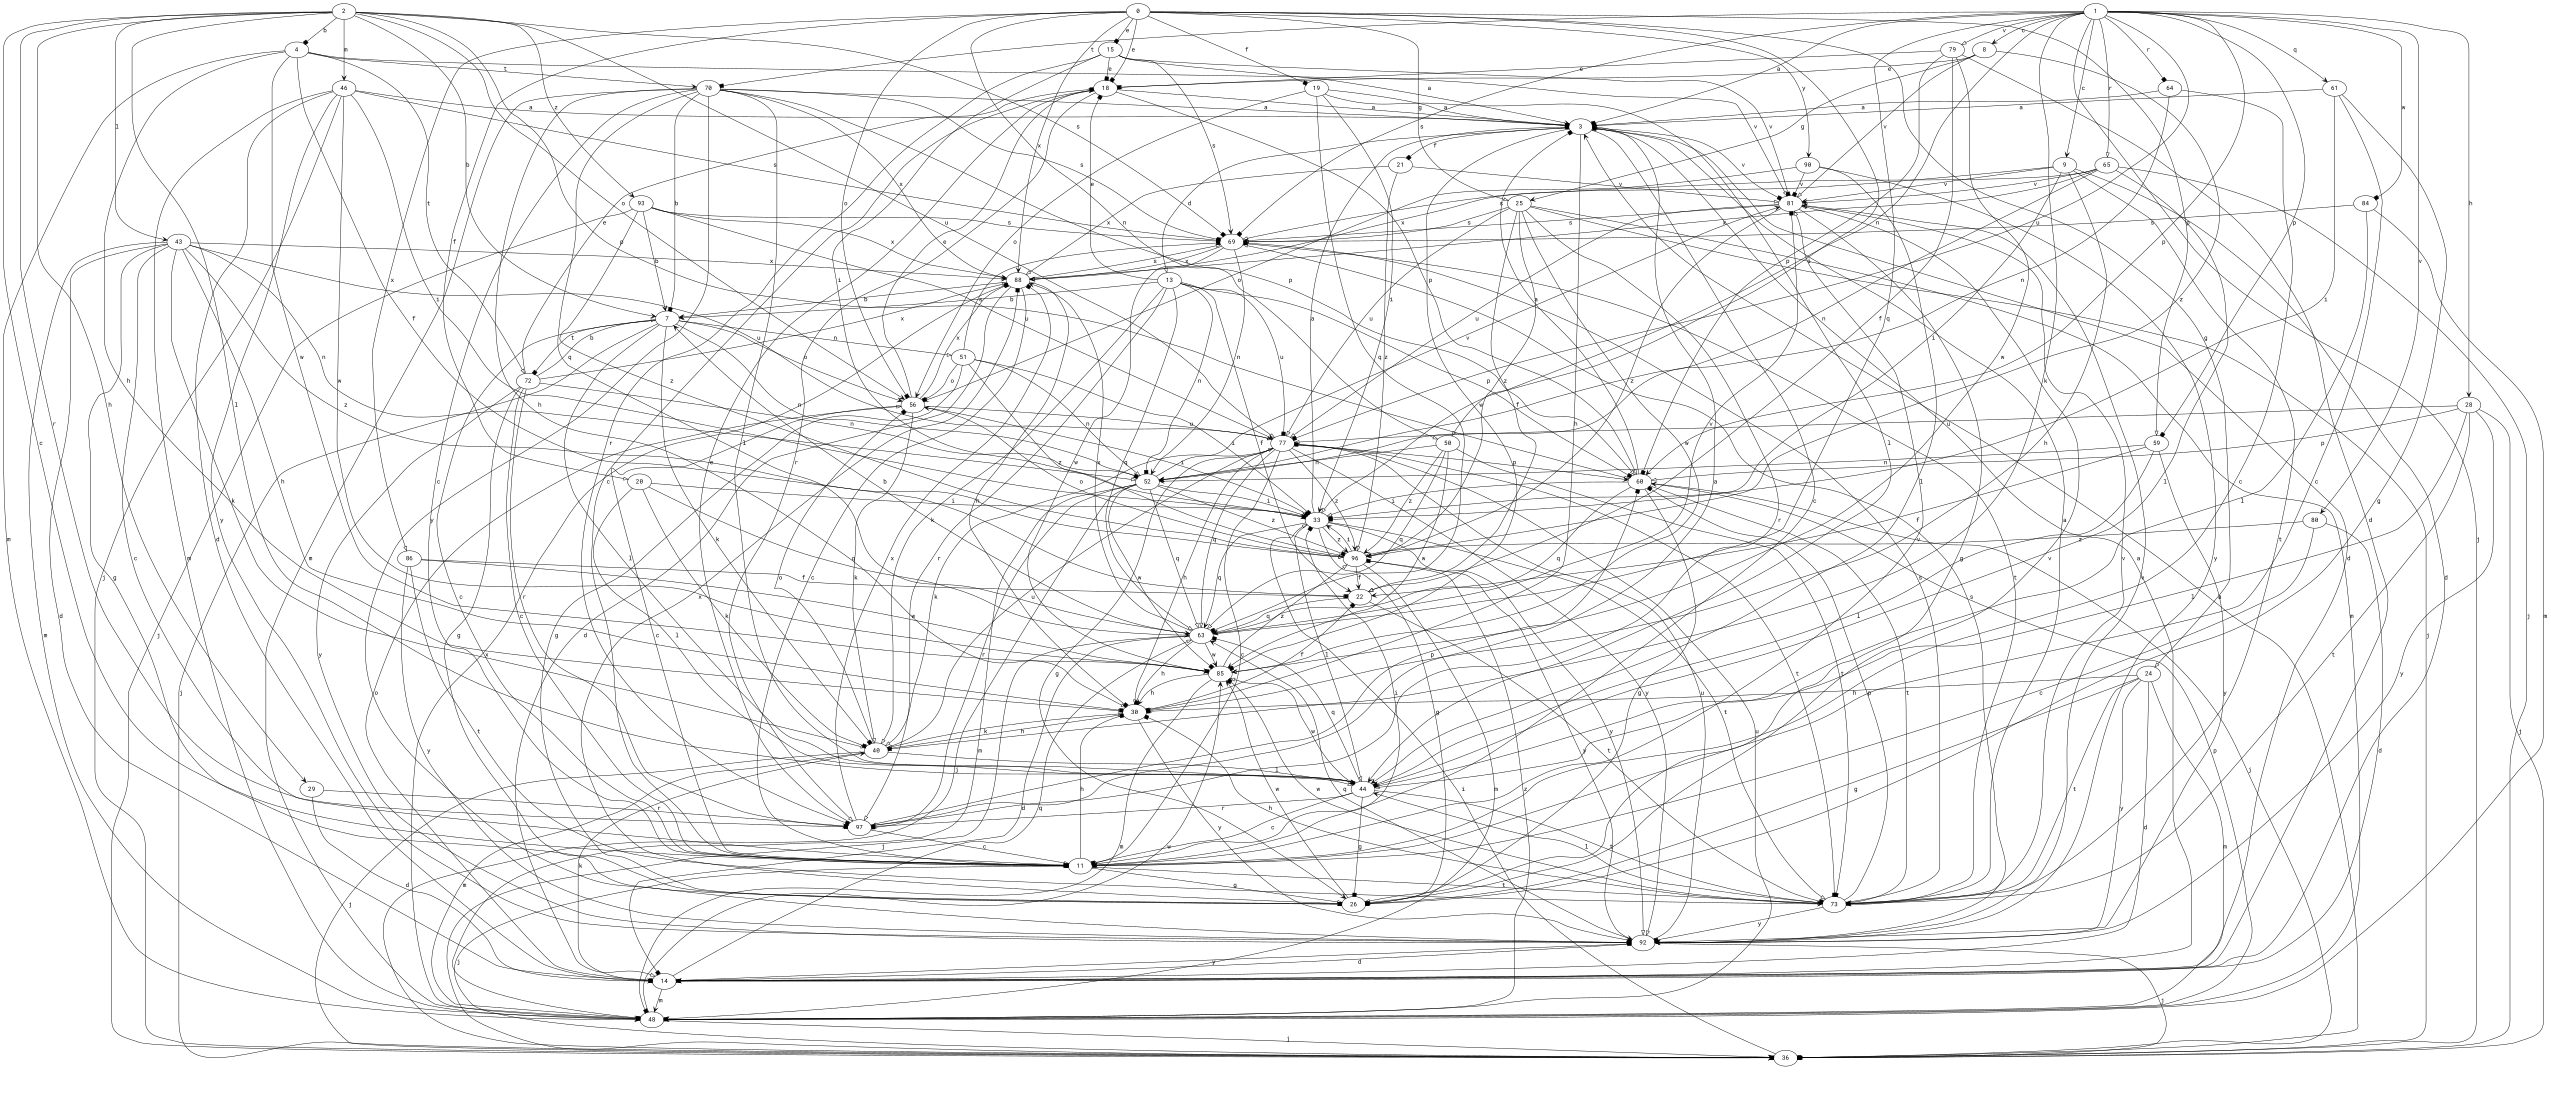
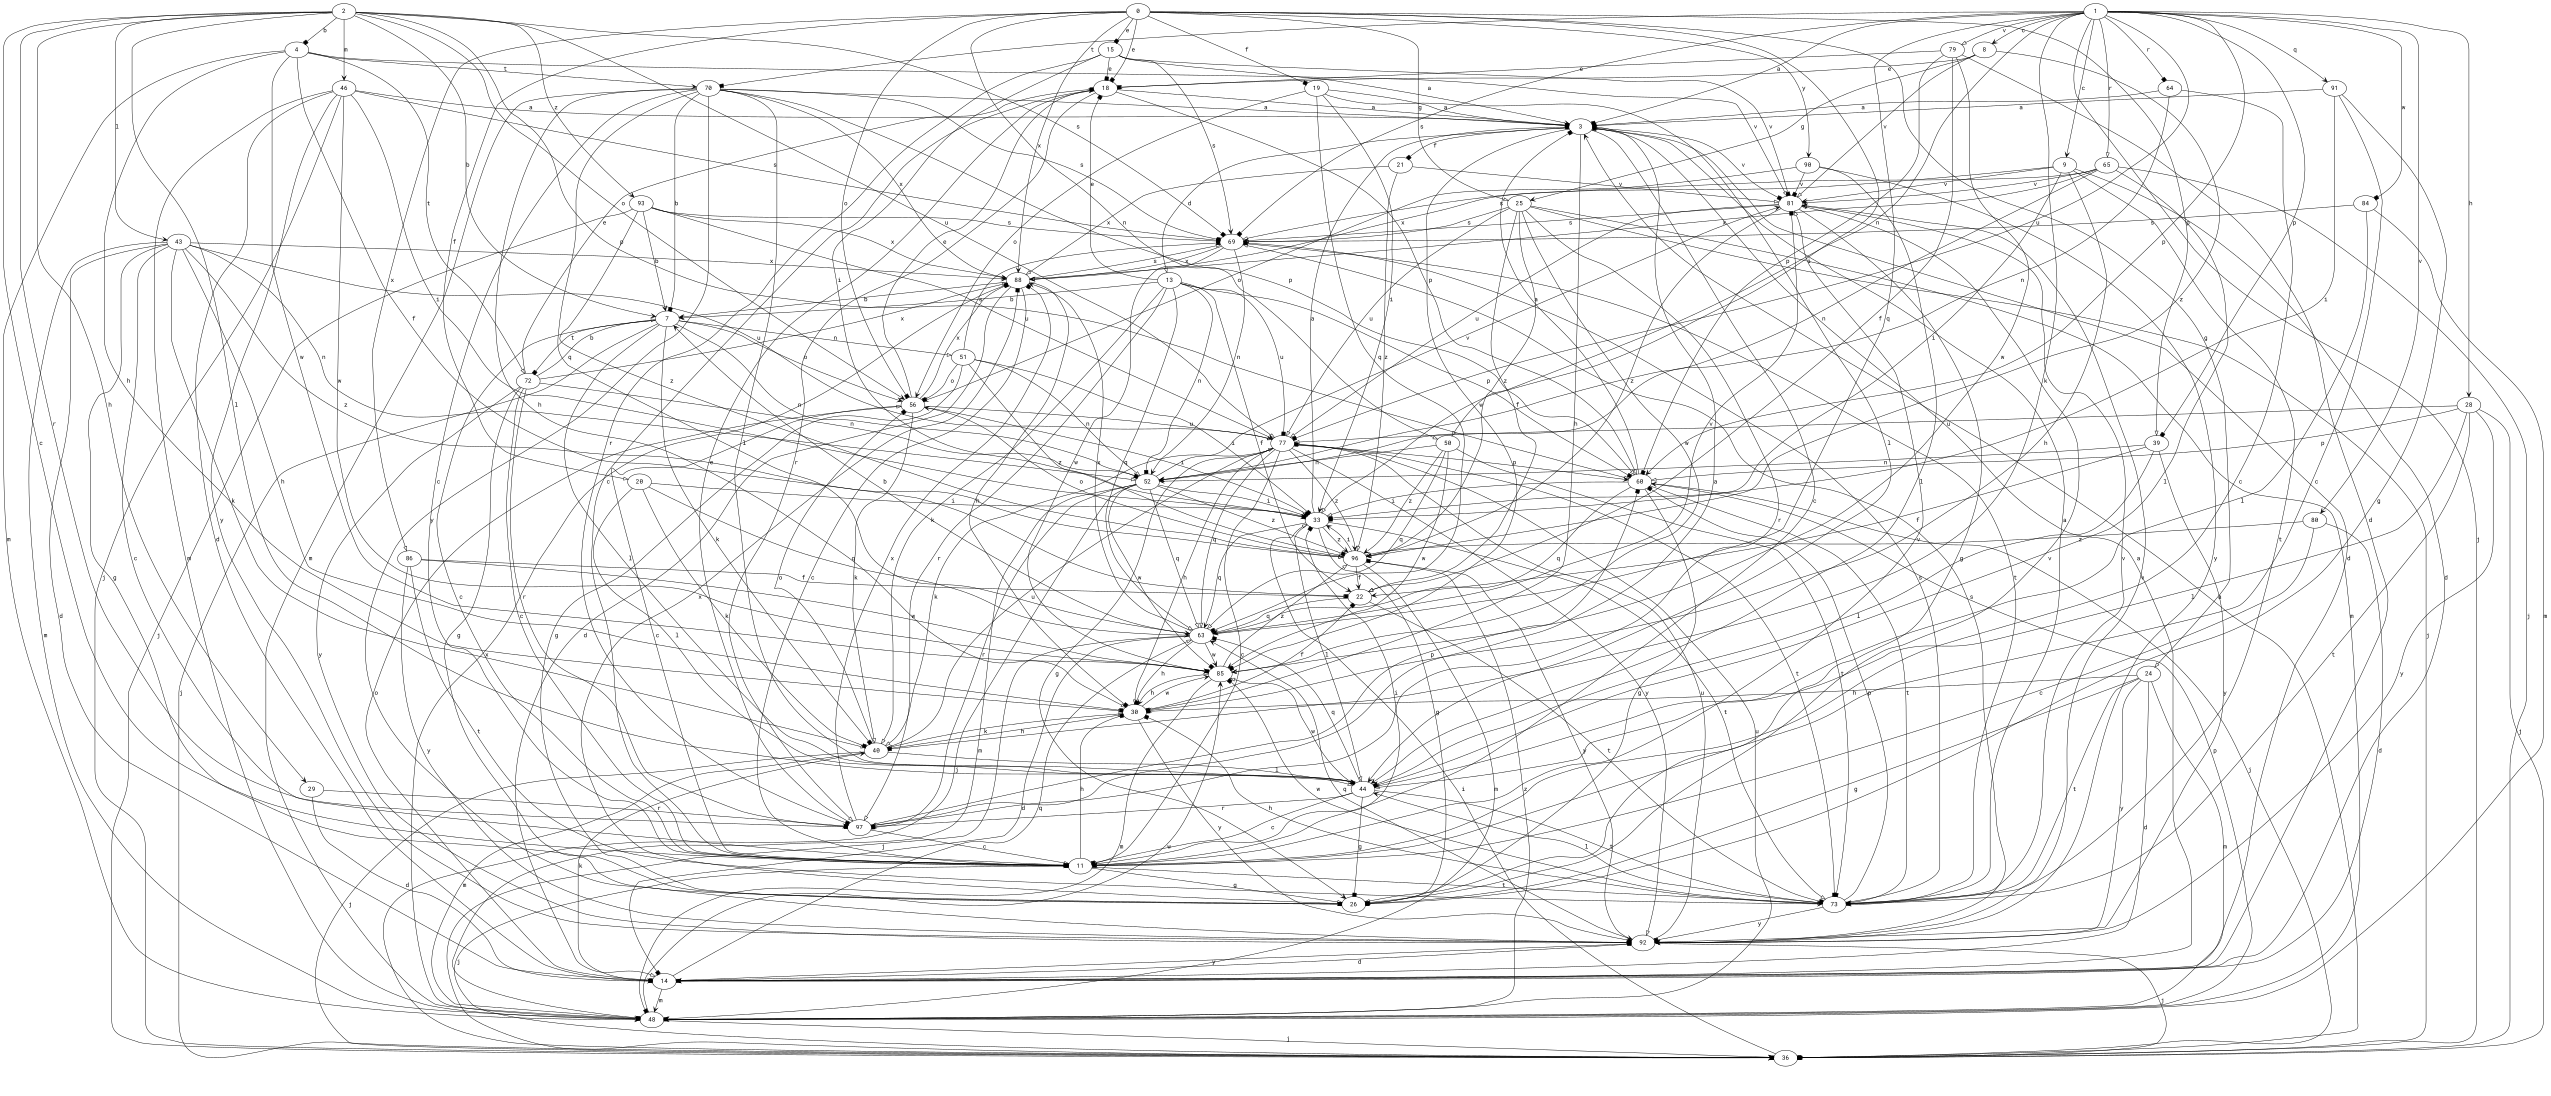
node "61": label "61" -> "91"
node "59": label "59" -> "39"
edge "33" -> "92": removed, label "y"
edge "26" -> "85": now "30" -> "85"
